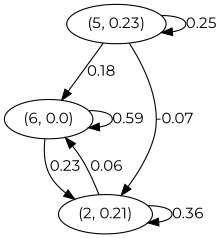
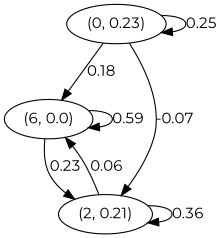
node "(5, 0.23)": label "(5, 0.23)" -> "(0, 0.23)"
